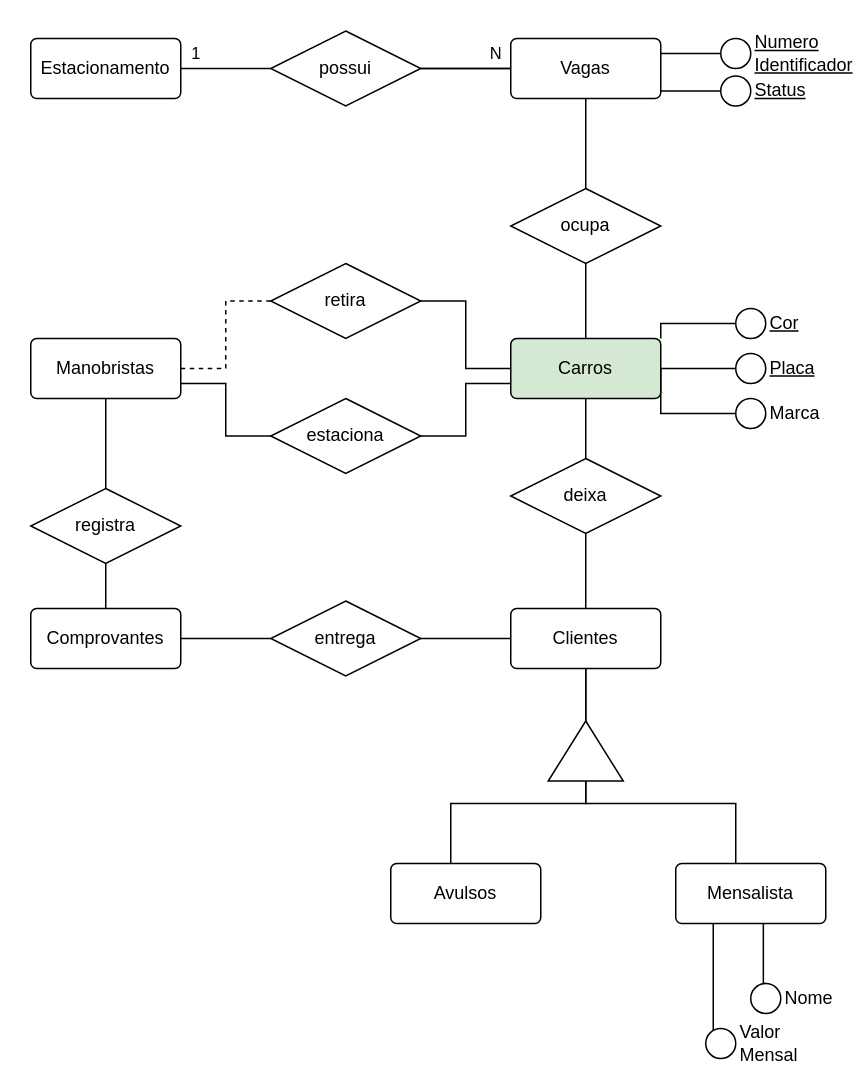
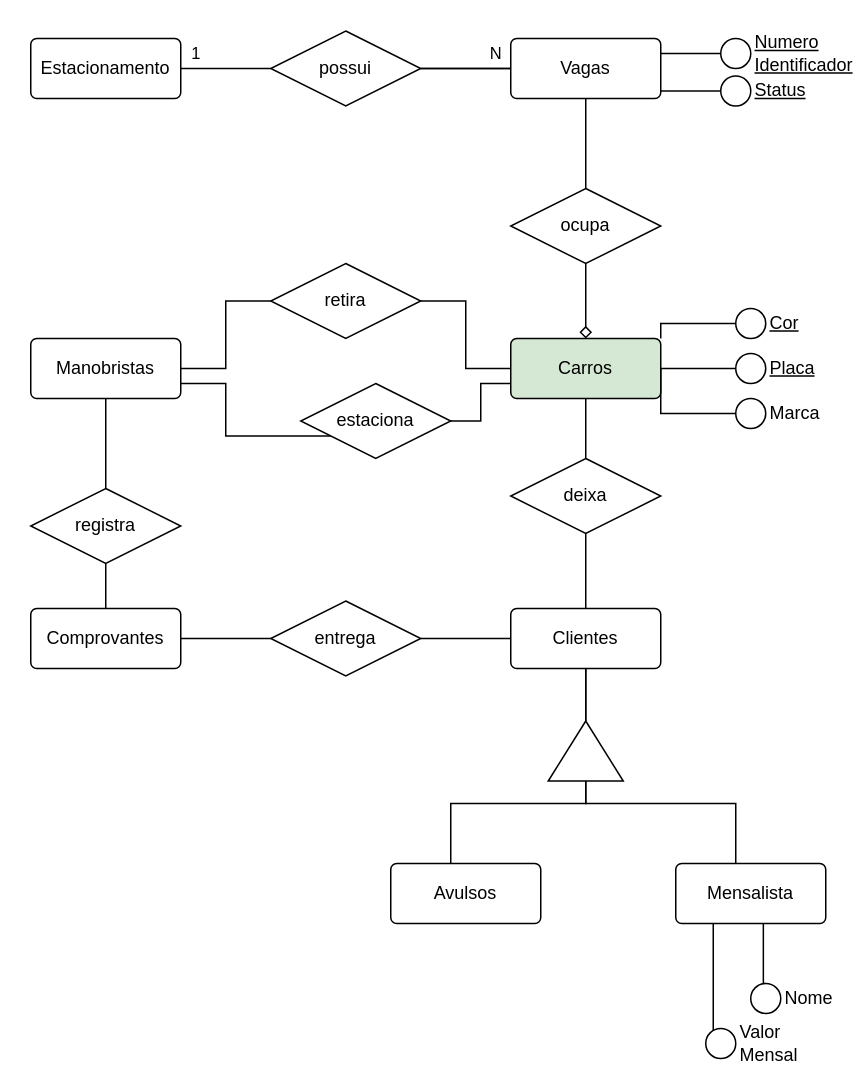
edge "ocupa" -- "Carros": arrowhead none -> diamond
edge "retira" -- "Manobristas": style dashed -> solid
node "estaciona": moved (346, 436) -> (376, 421)
